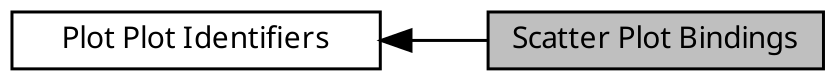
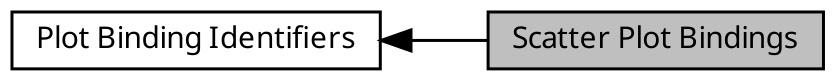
node "Plot Plot Identifiers": label "Plot Plot Identifiers" -> "Plot Binding Identifiers"
